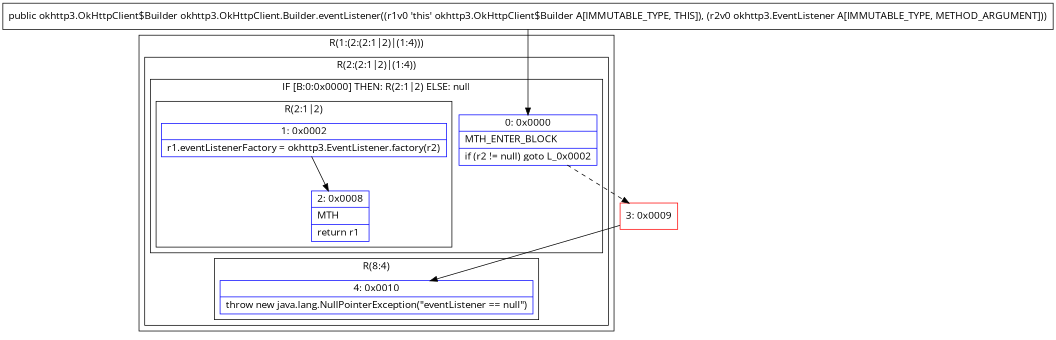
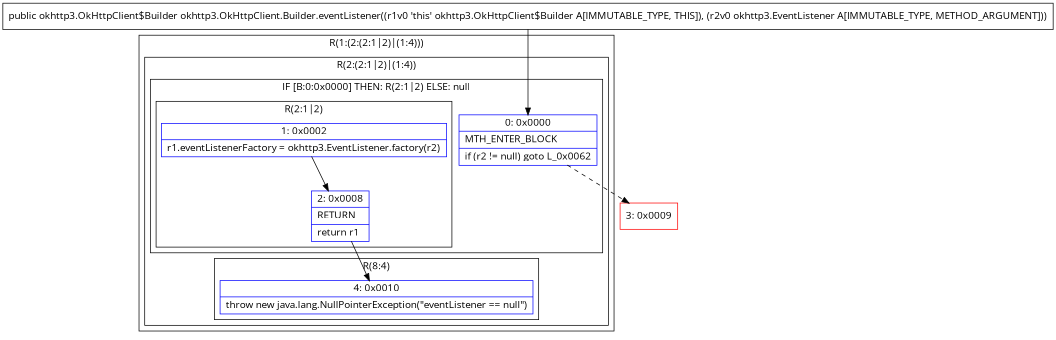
node "0: 0x0000": text "if (r2 != null) goto L_0x0002" -> "if (r2 != null) goto L_0x0062"
node "2: 0x0008": text "MTH" -> "RETURN"
edge "3: 0x0009" -> "4: 0x0010": now "2: 0x0008" -> "4: 0x0010"
